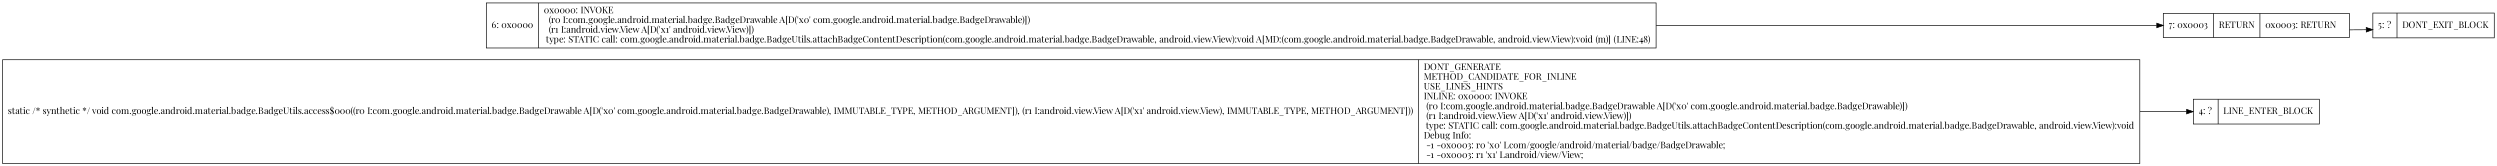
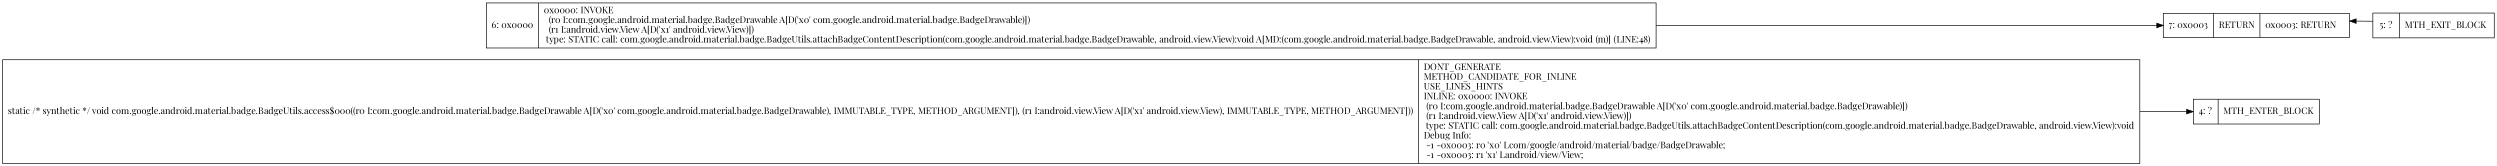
node "5: ?": text "DONT_EXIT_BLOCK" -> "MTH_EXIT_BLOCK"
edge "7: 0x0003" -> "5: ?": reversed
node "4: ?": text "LINE_ENTER_BLOCK" -> "MTH_ENTER_BLOCK"
